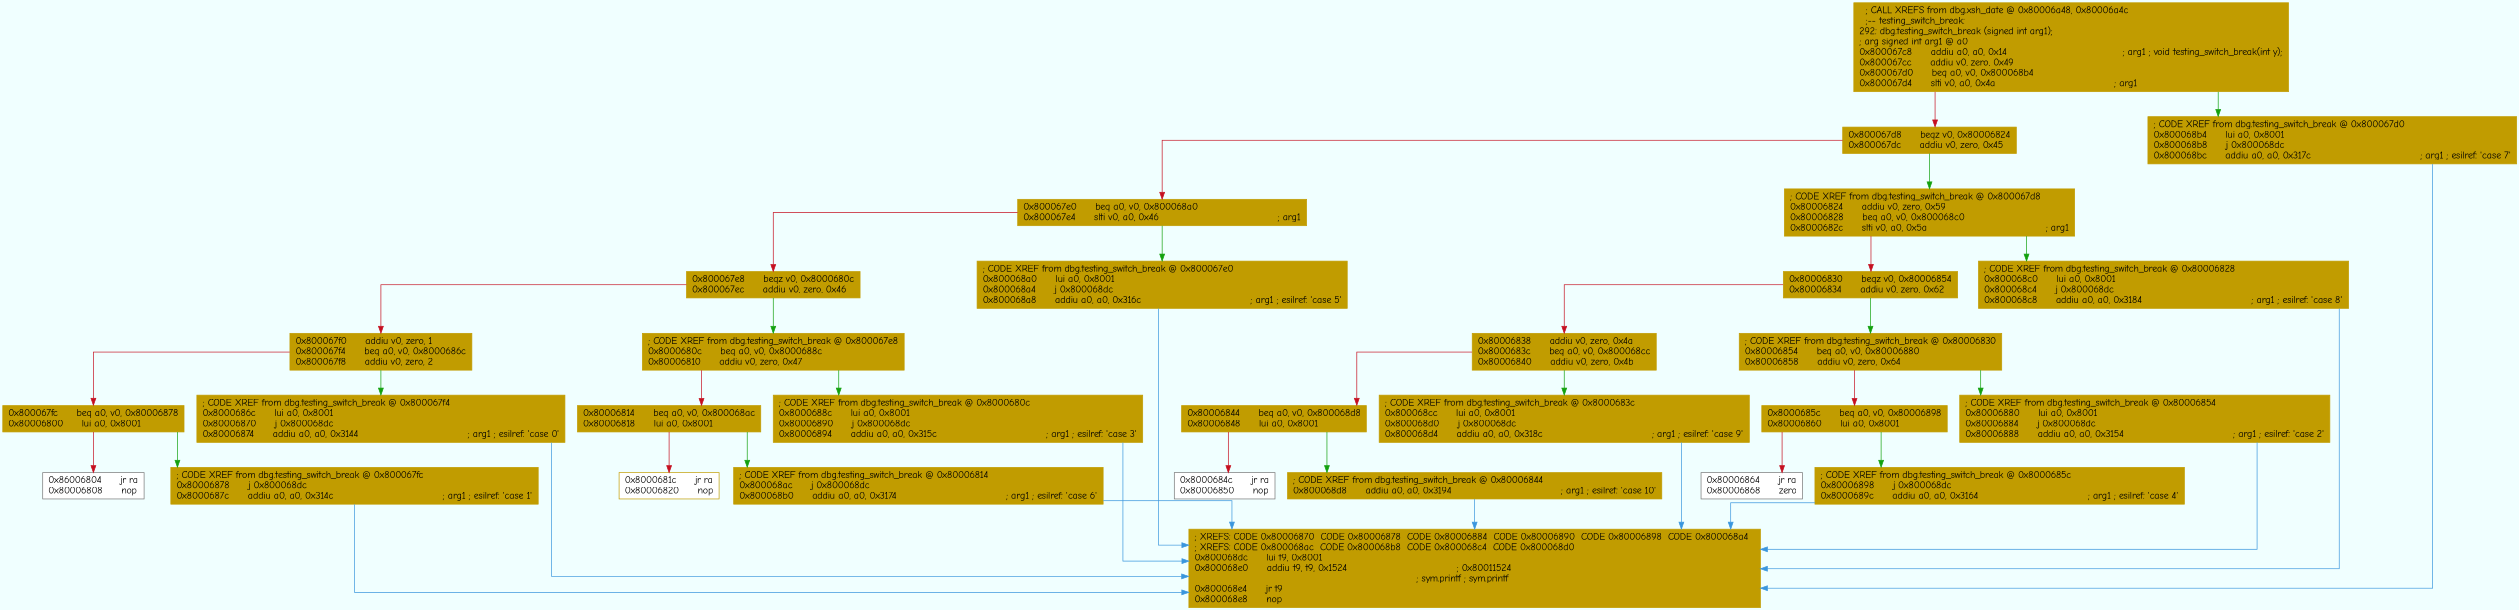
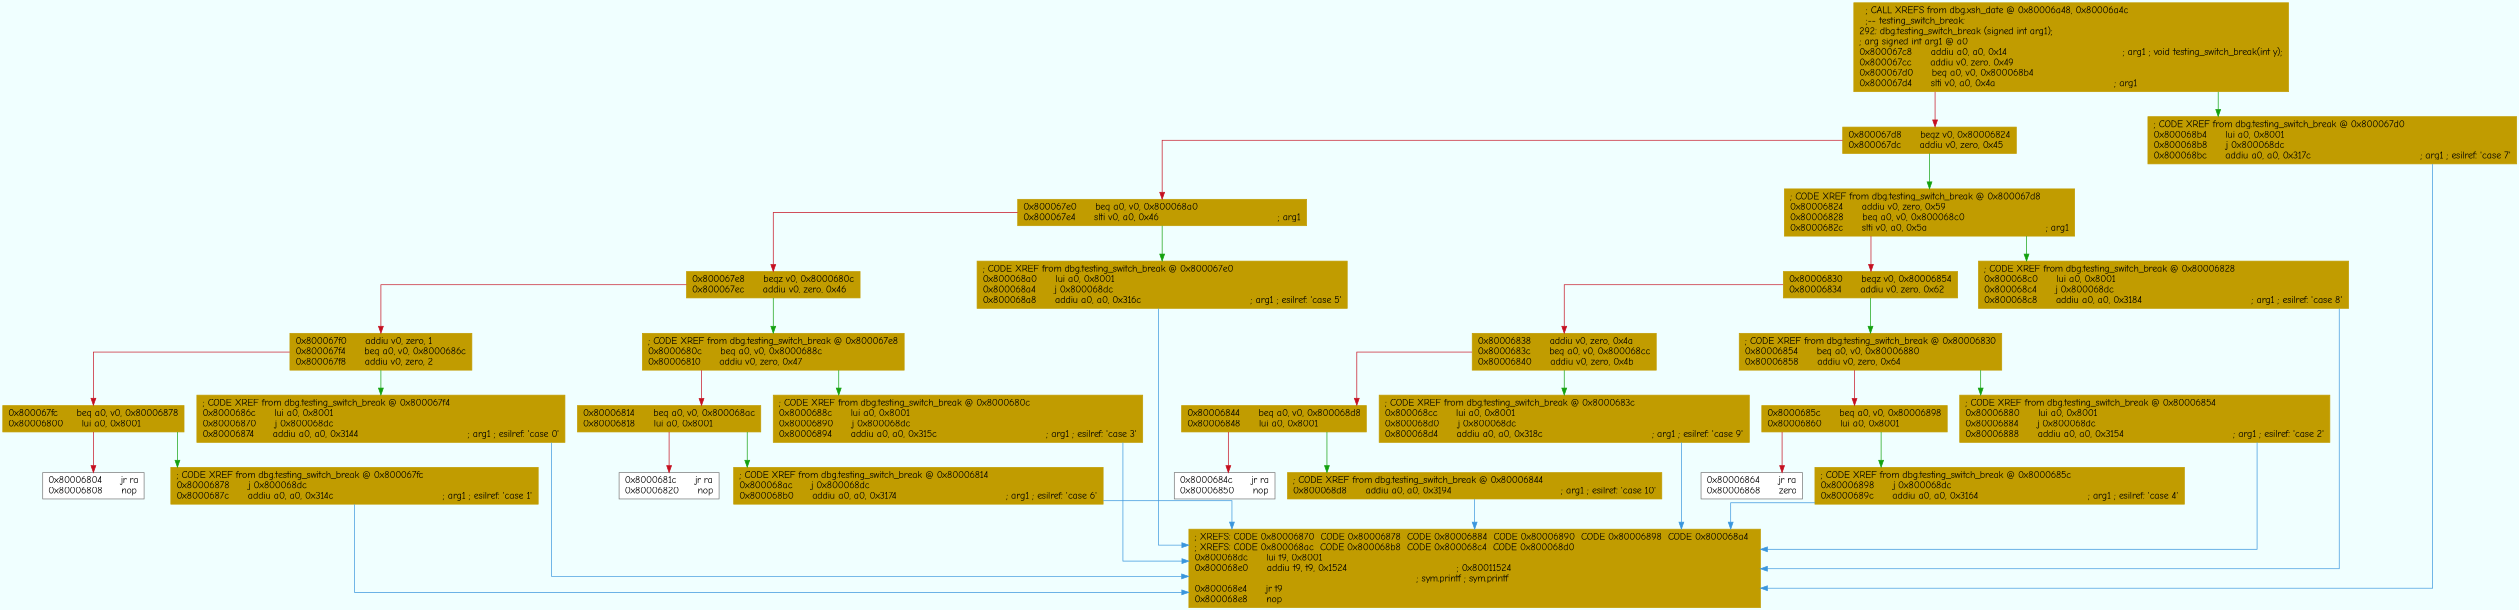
node "0x86006804      jr ra 0x80006808      nop": label "0x86006804      jr ra 0x80006808      nop" -> "0x80006804      jr ra 0x80006808      nop"
node "0x8000681c      jr ra 0x80006820      nop": color #c19c00 -> #767676
